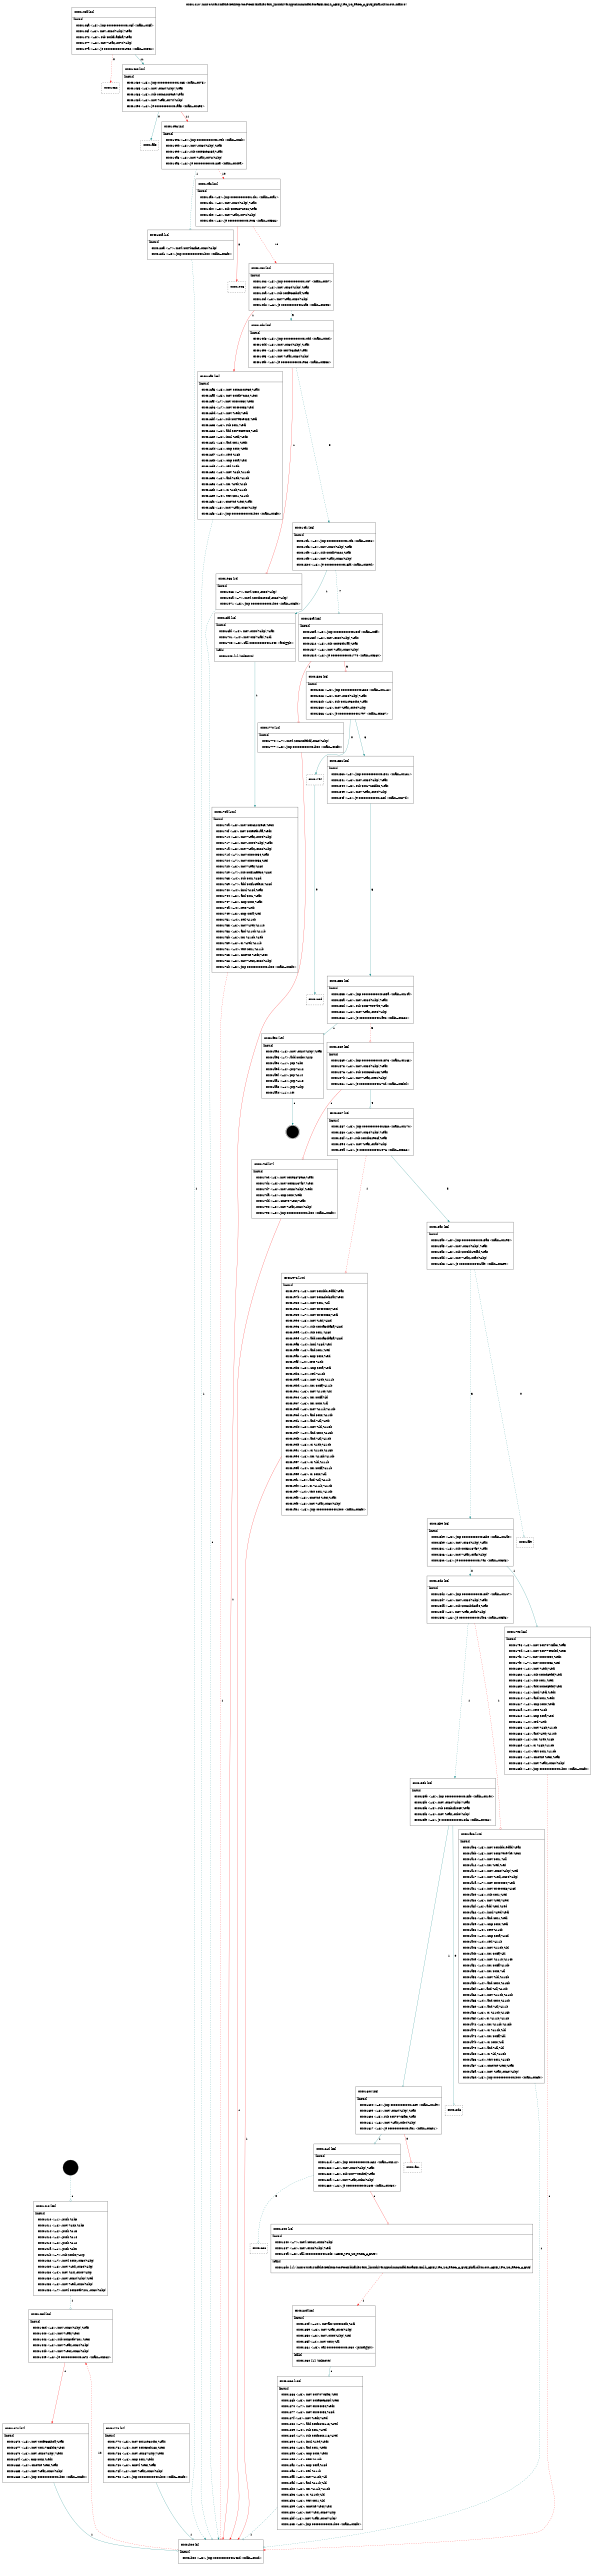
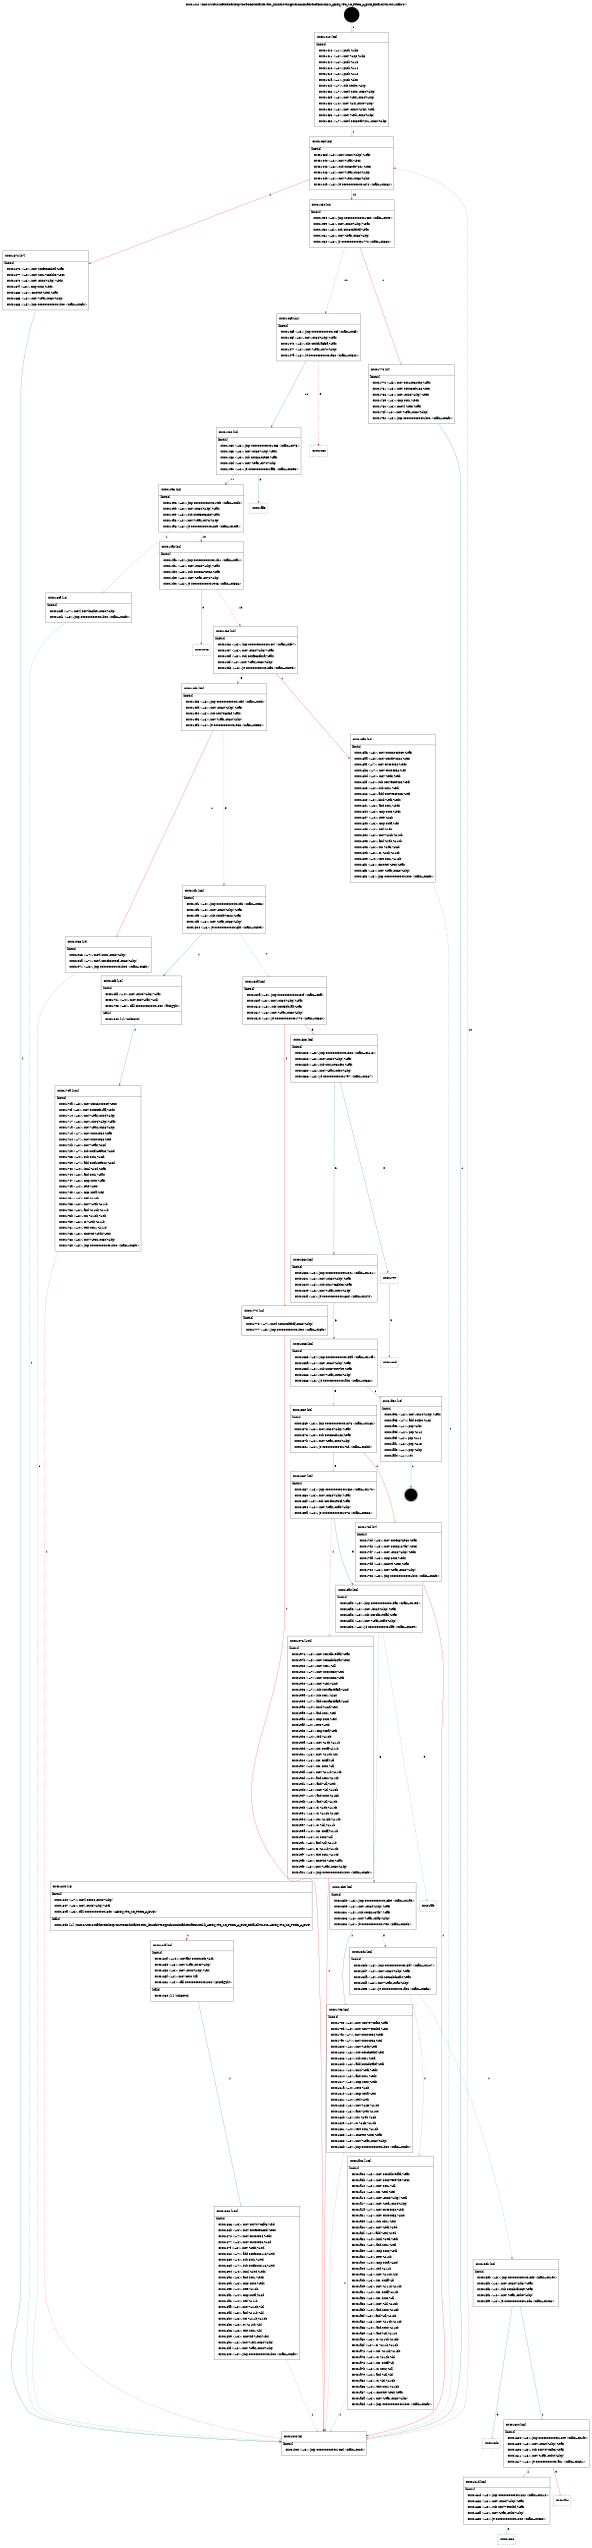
node "0x401454 [22]": added
edge "0x40161d [25]" -> "0x401840 [15]": removed, label "1"
